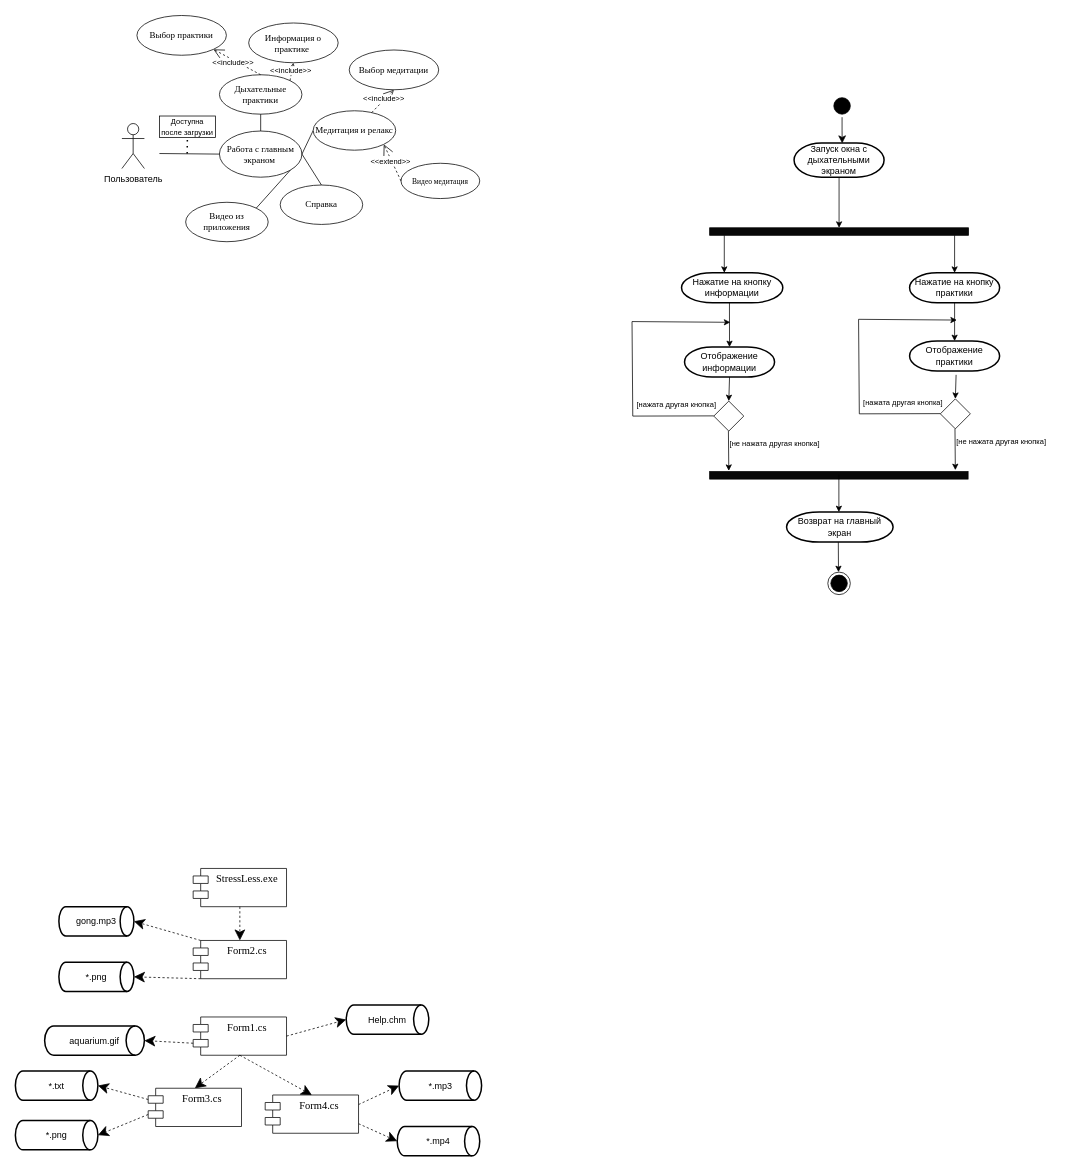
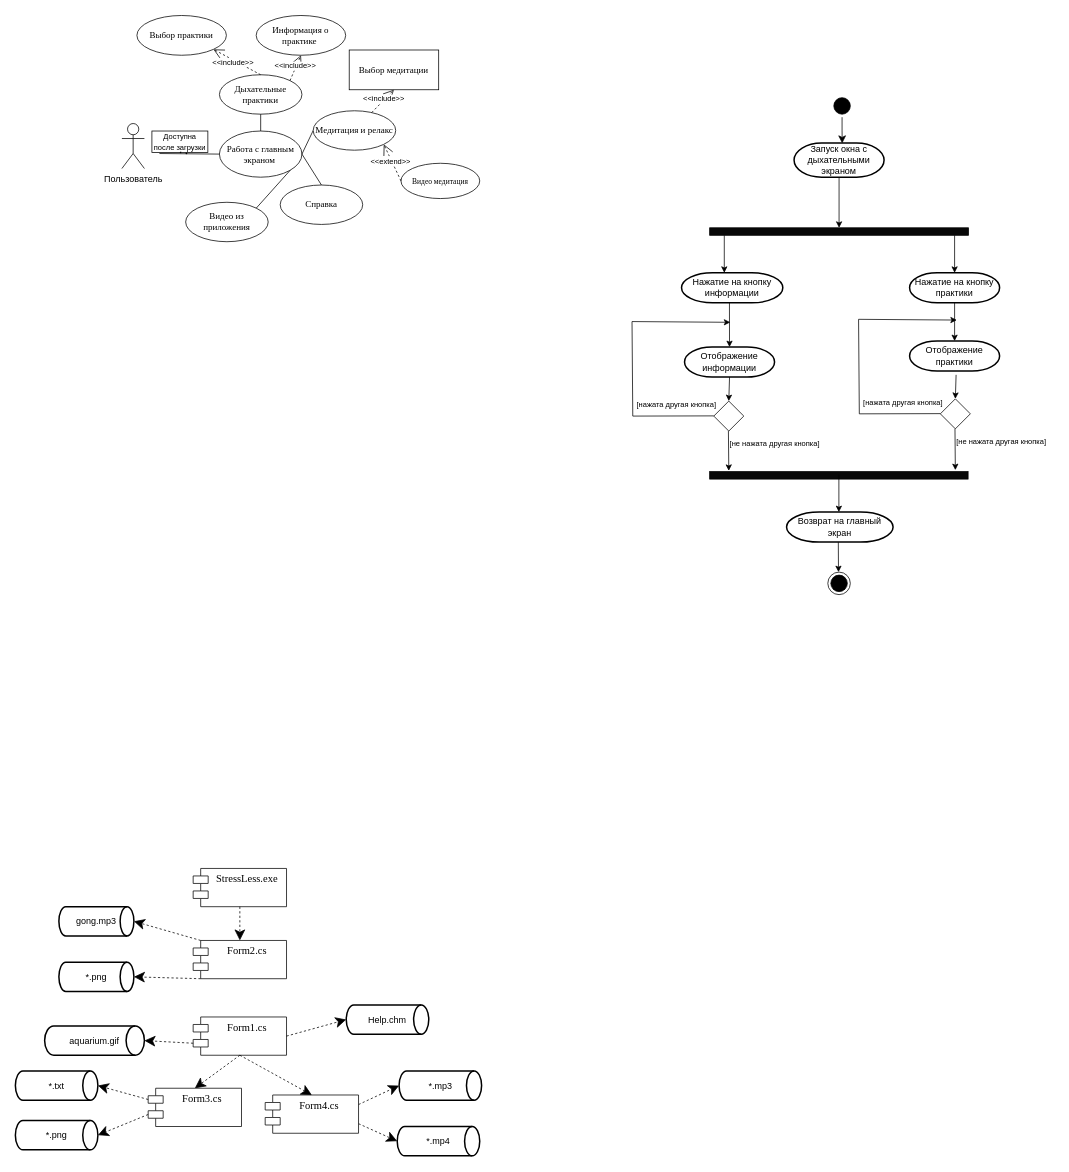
node "Информация о практике": moved (293, 43) -> (301, 35)
node "Выбор медитации": shape ellipse -> rectangle
node "Доступна после загрузки": moved (187, 127) -> (180, 142)
